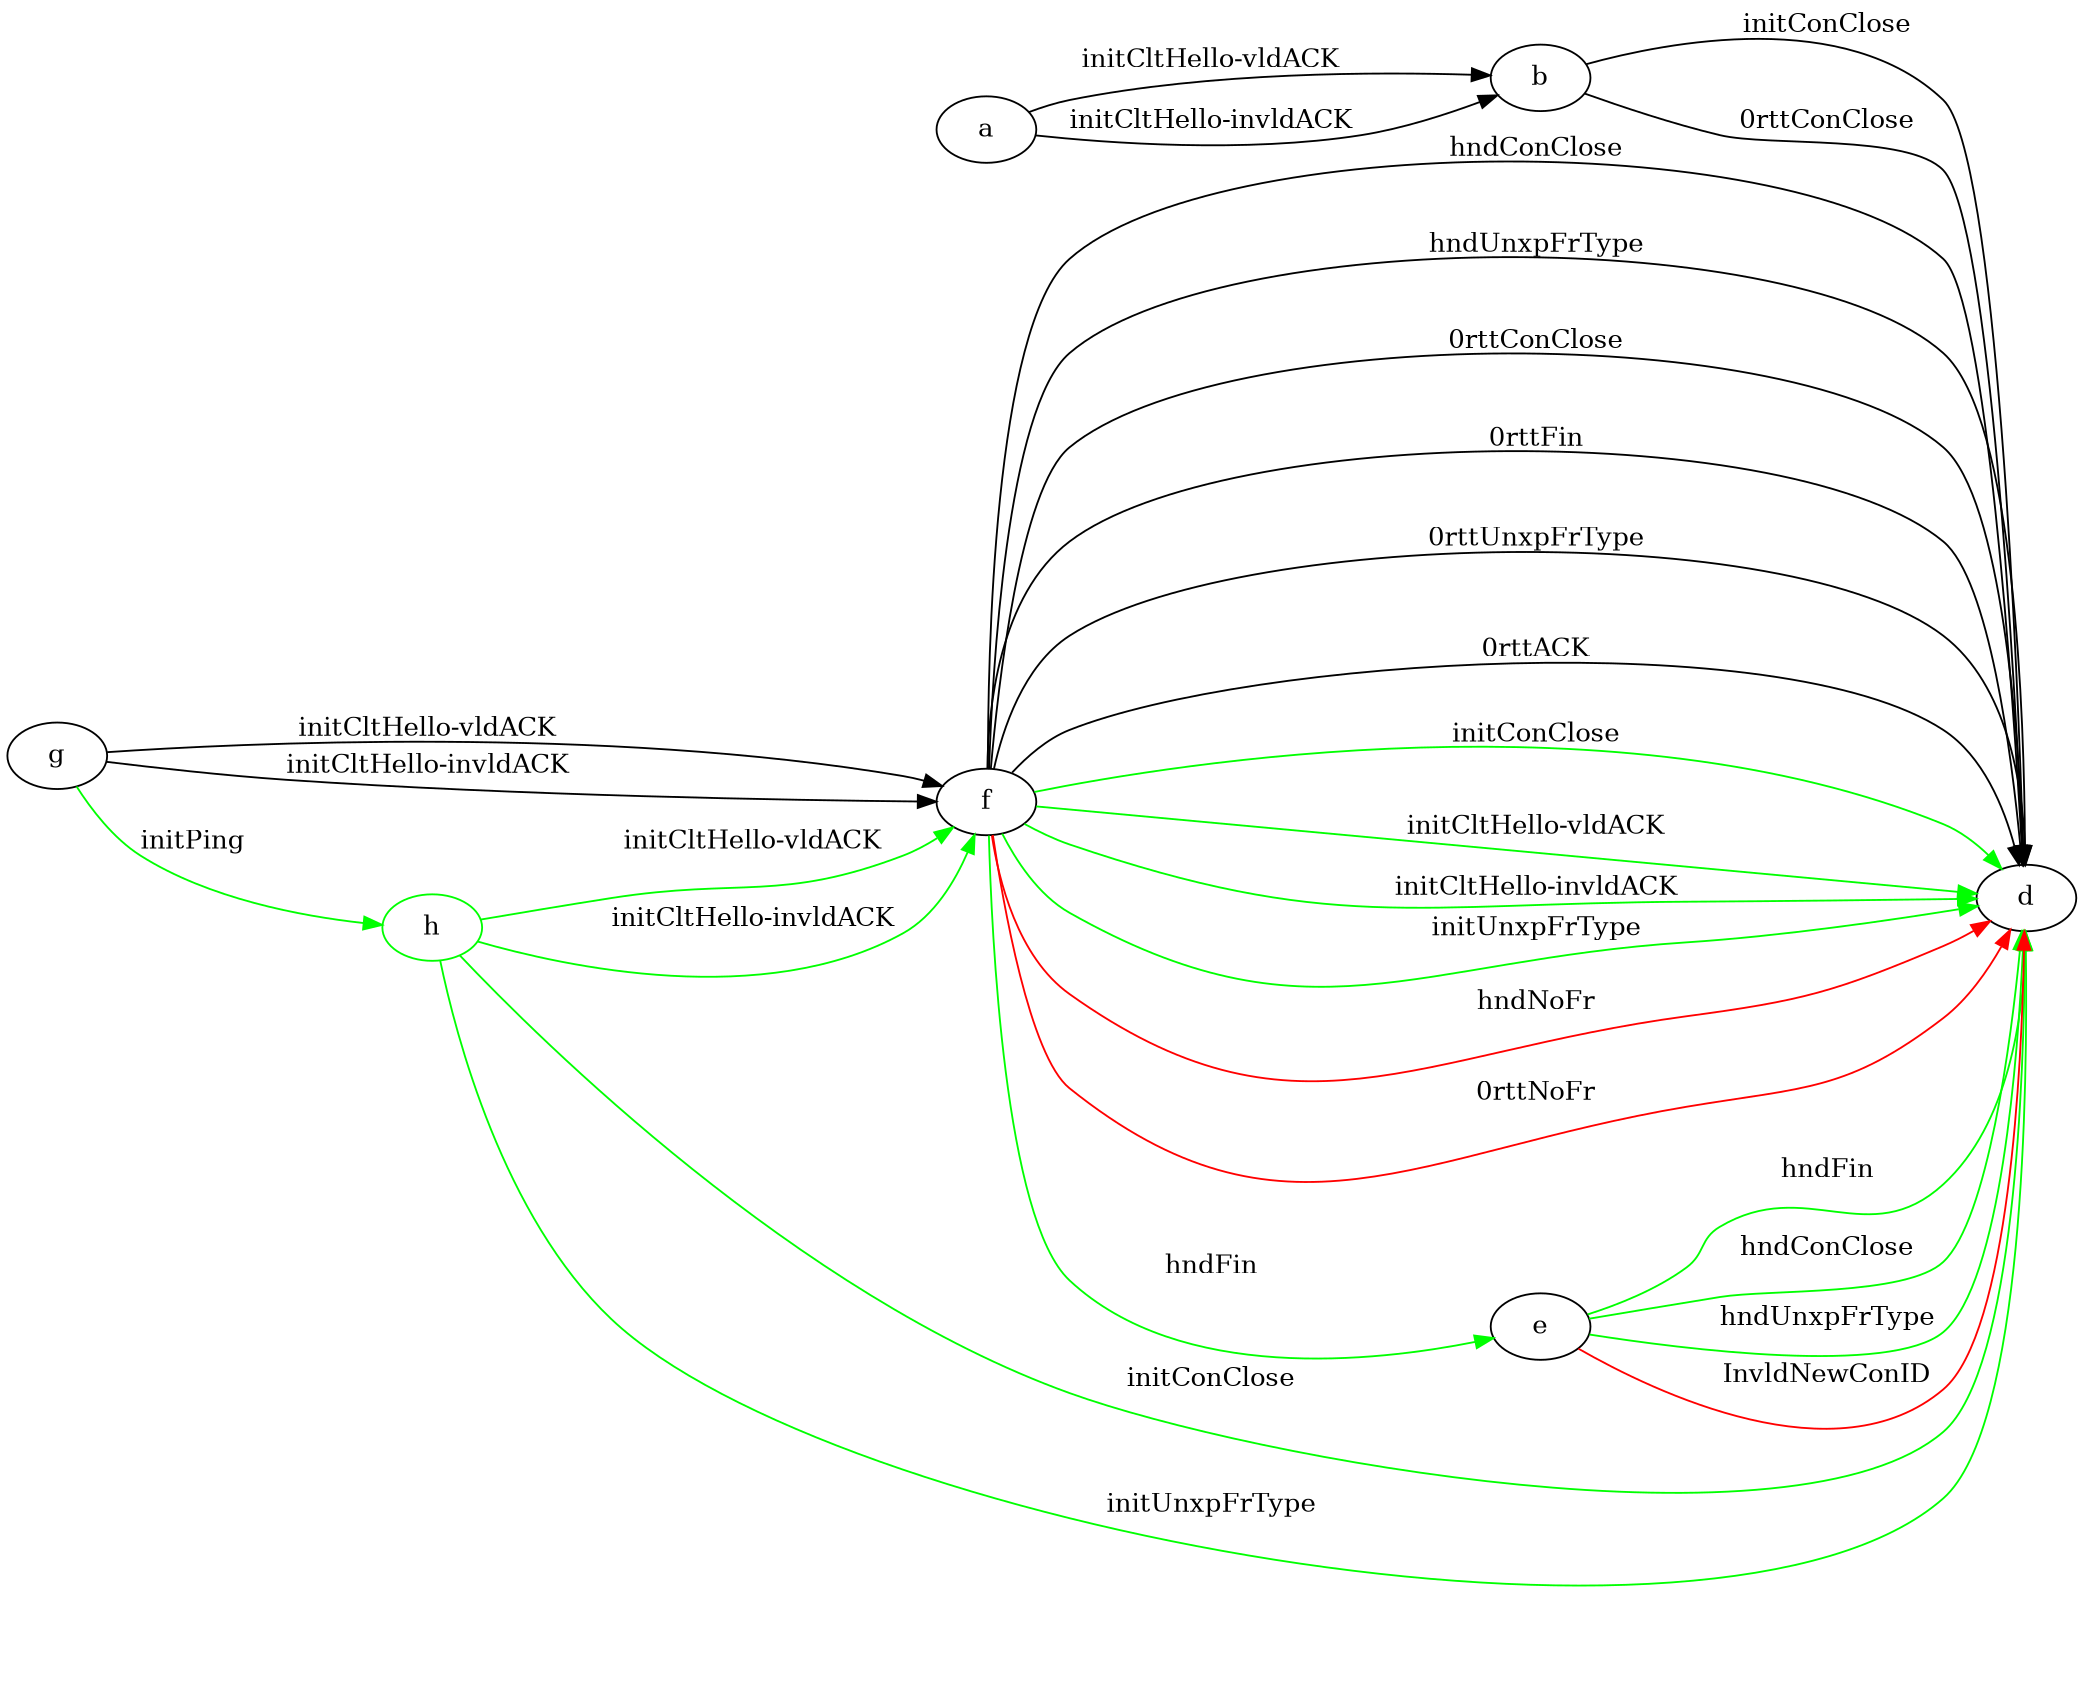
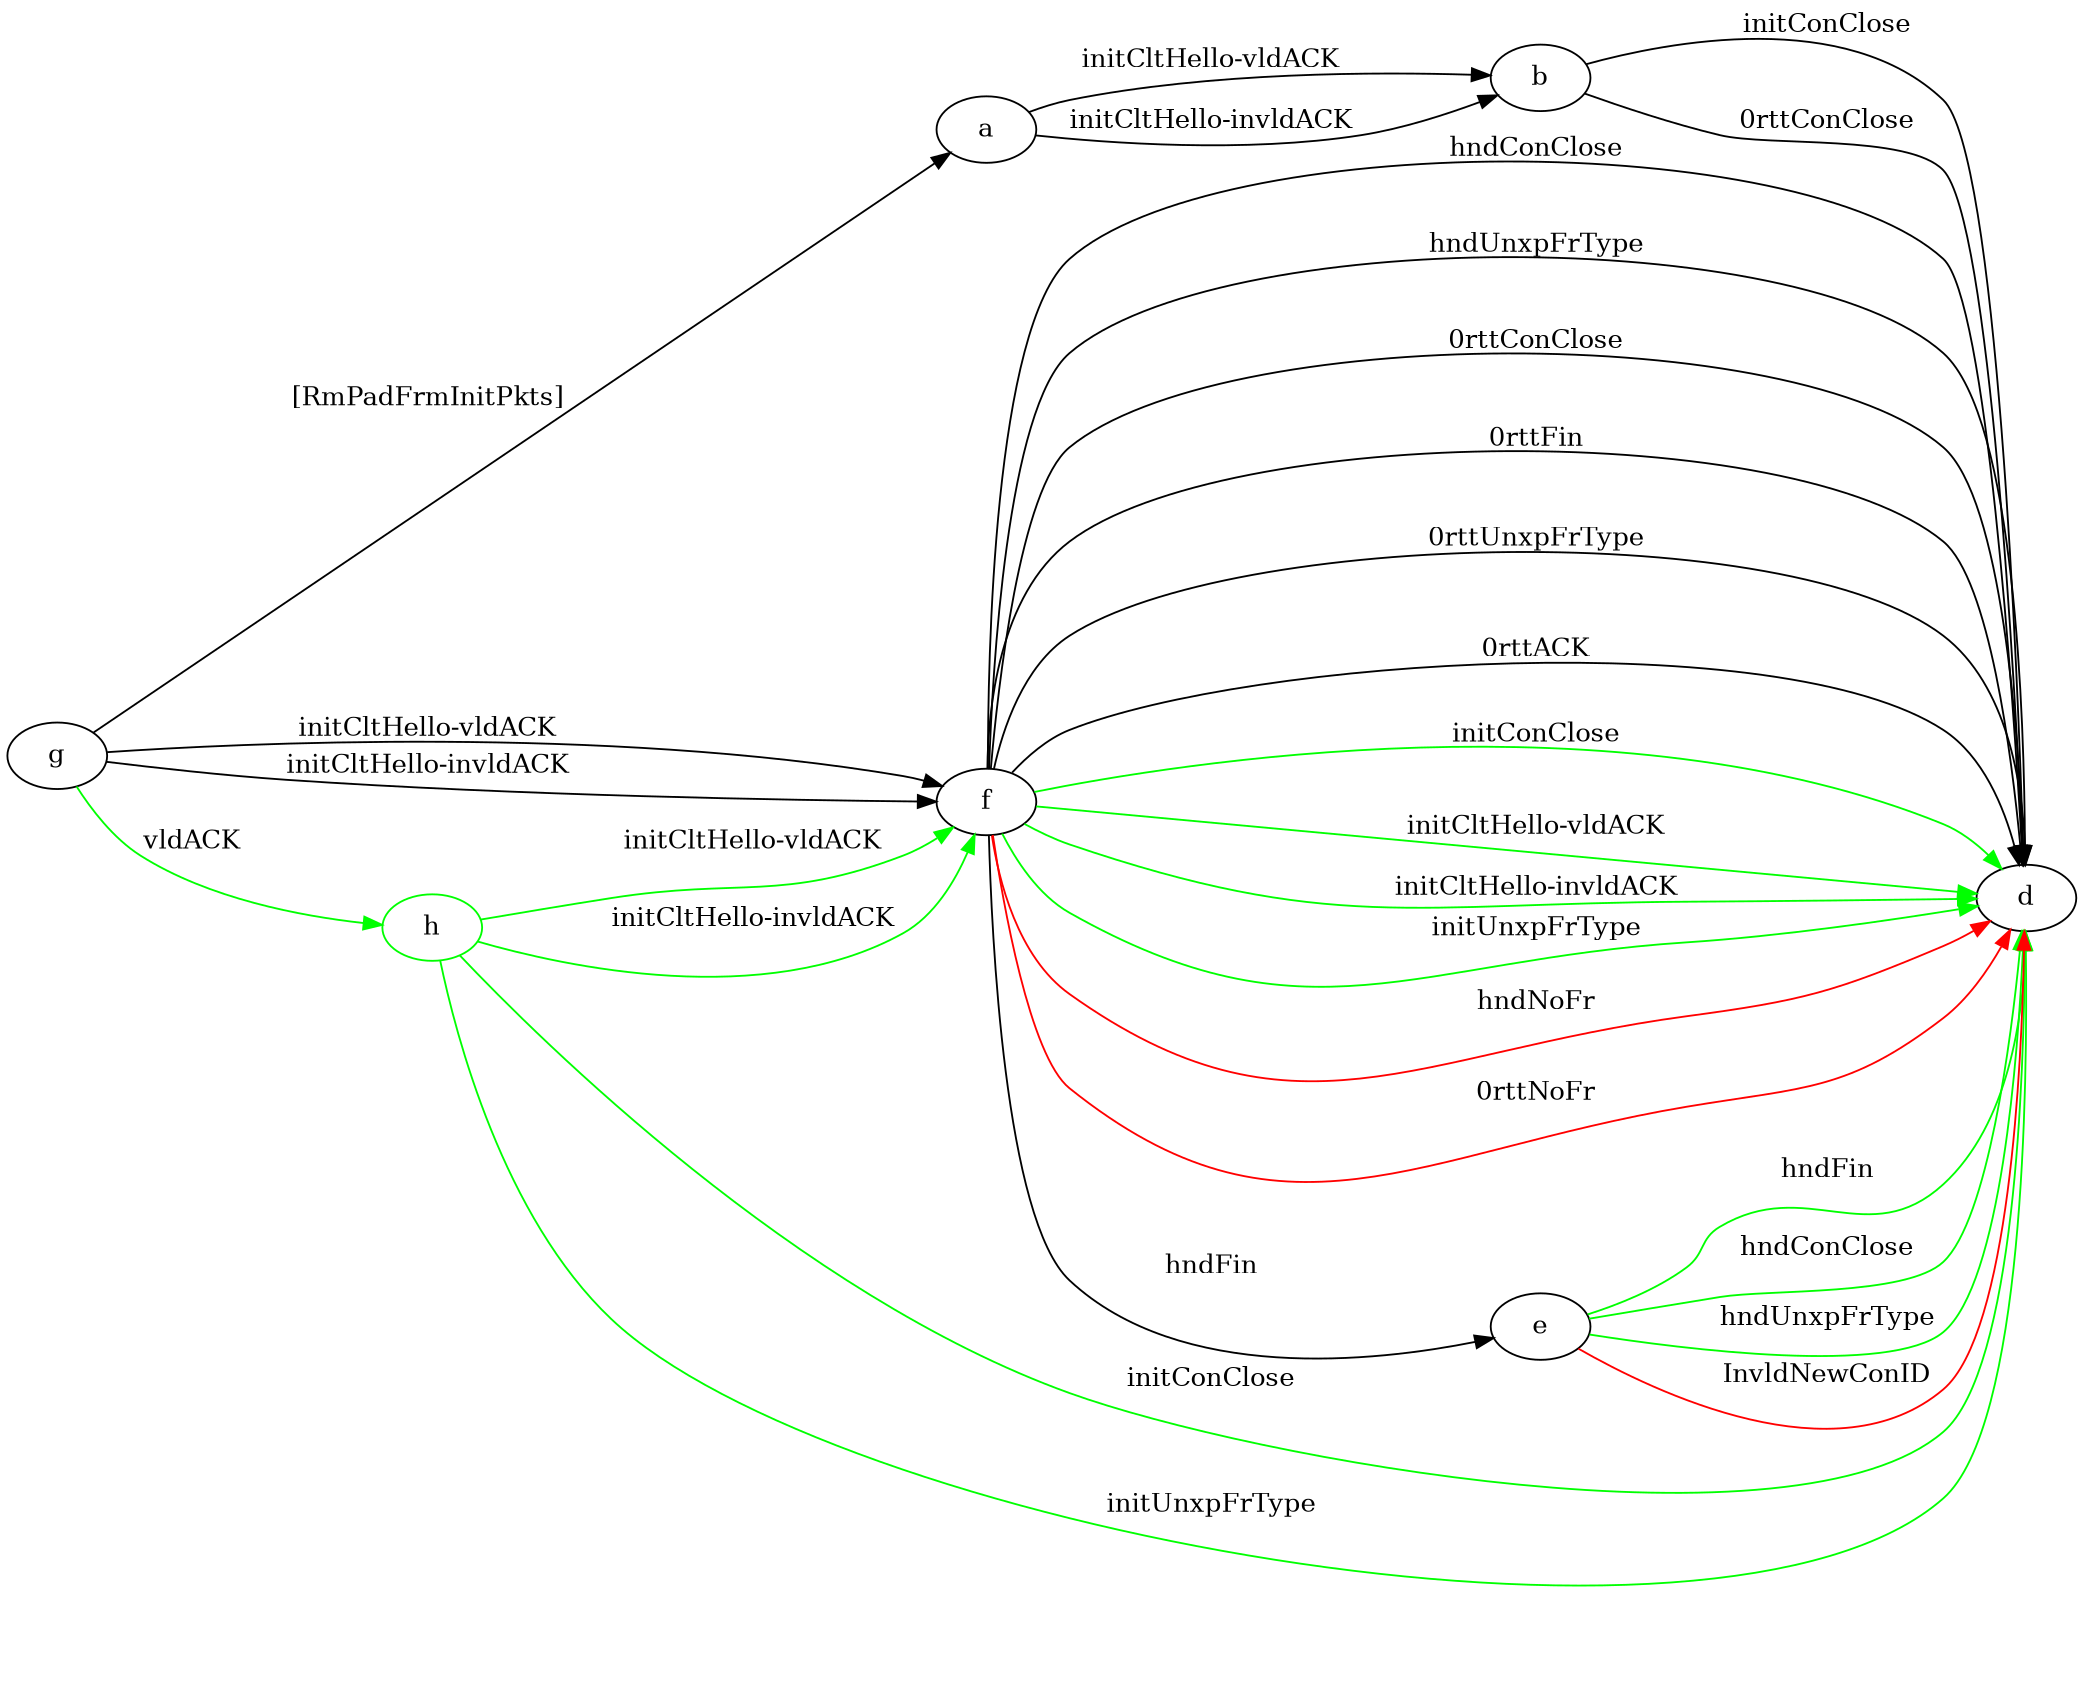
edge "g" -> "a": added, label "[RmPadFrmInitPkts]"
edge "g" -> "h": label "initPing " -> "vldACK "
edge "f" -> "e": color green -> black
